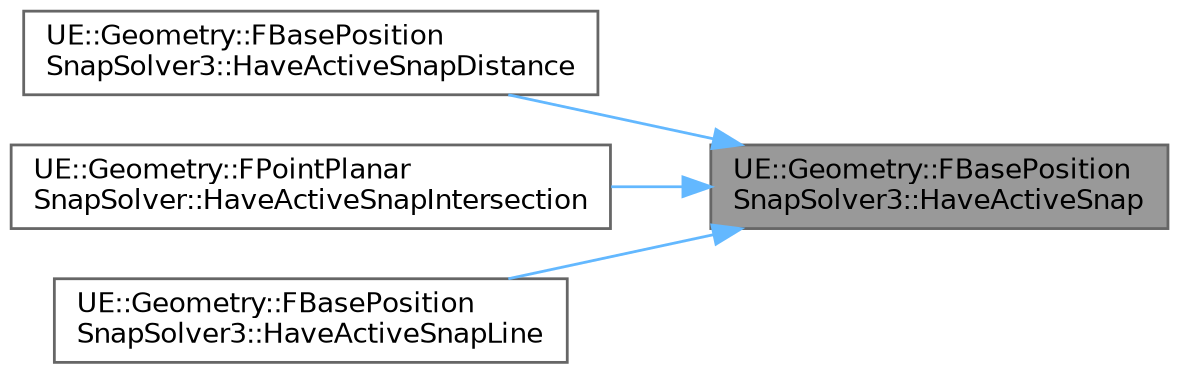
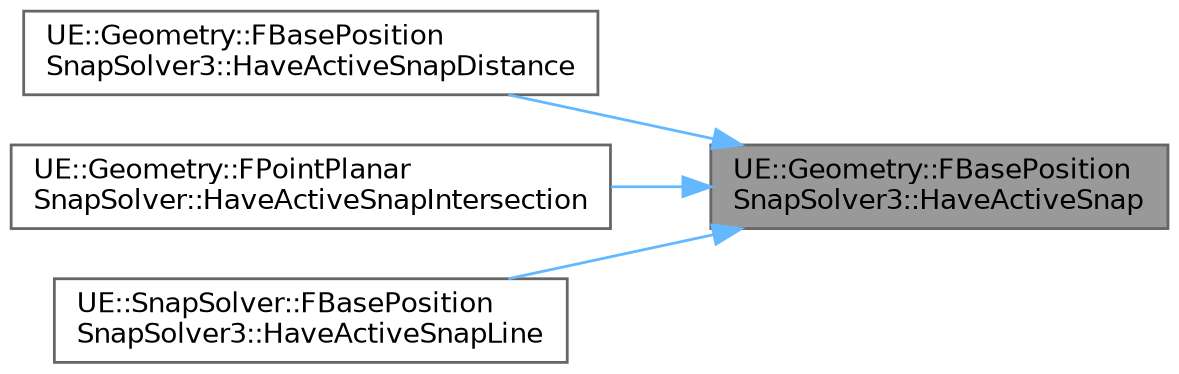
node "UE::Geometry::FBasePosition SnapSolver3::HaveActiveSnapLine": label "UE::Geometry::FBasePosition SnapSolver3::HaveActiveSnapLine" -> "UE::SnapSolver::FBasePosition SnapSolver3::HaveActiveSnapLine"
